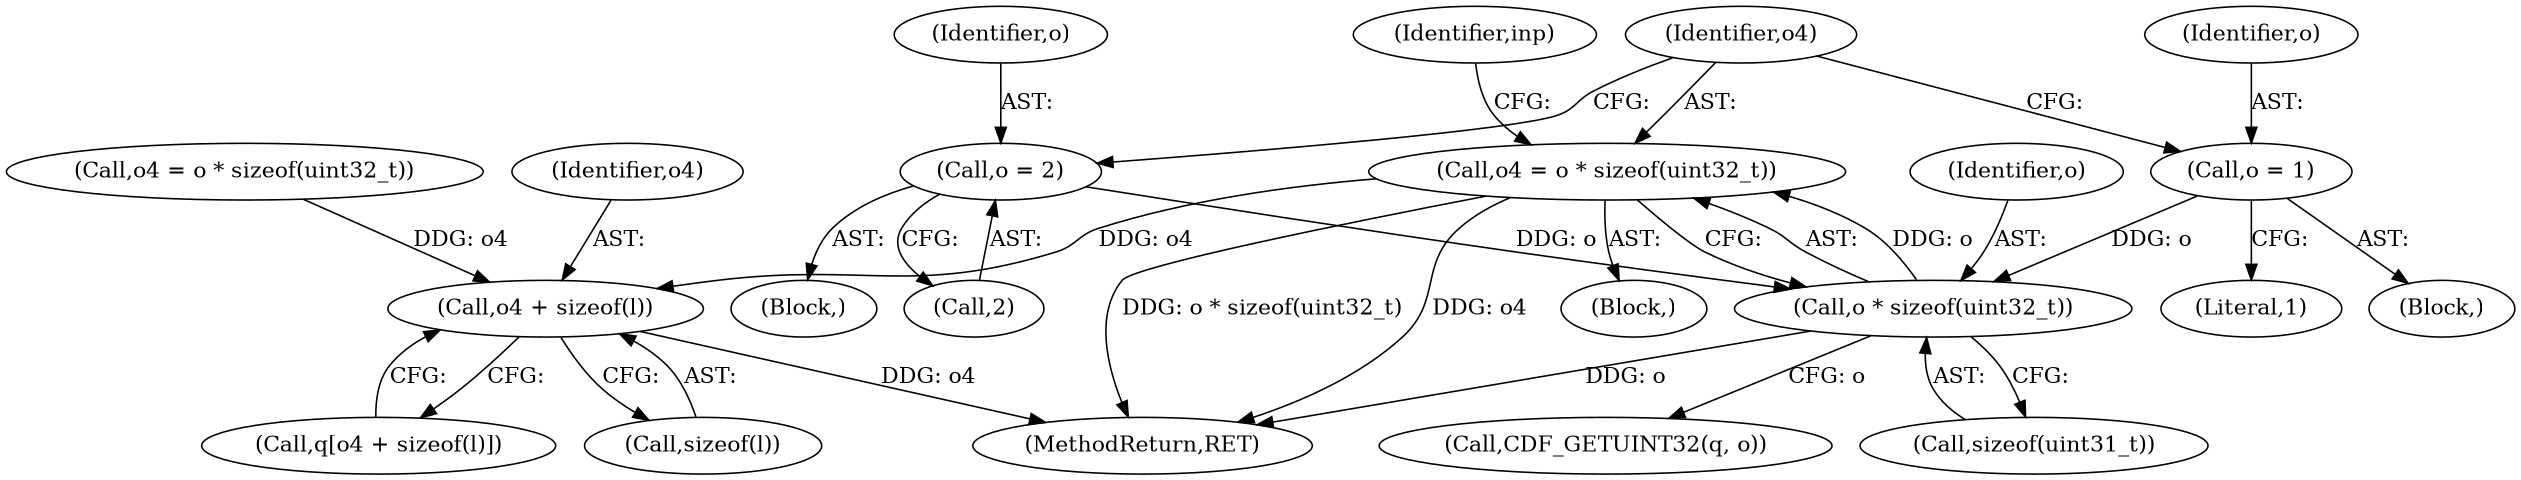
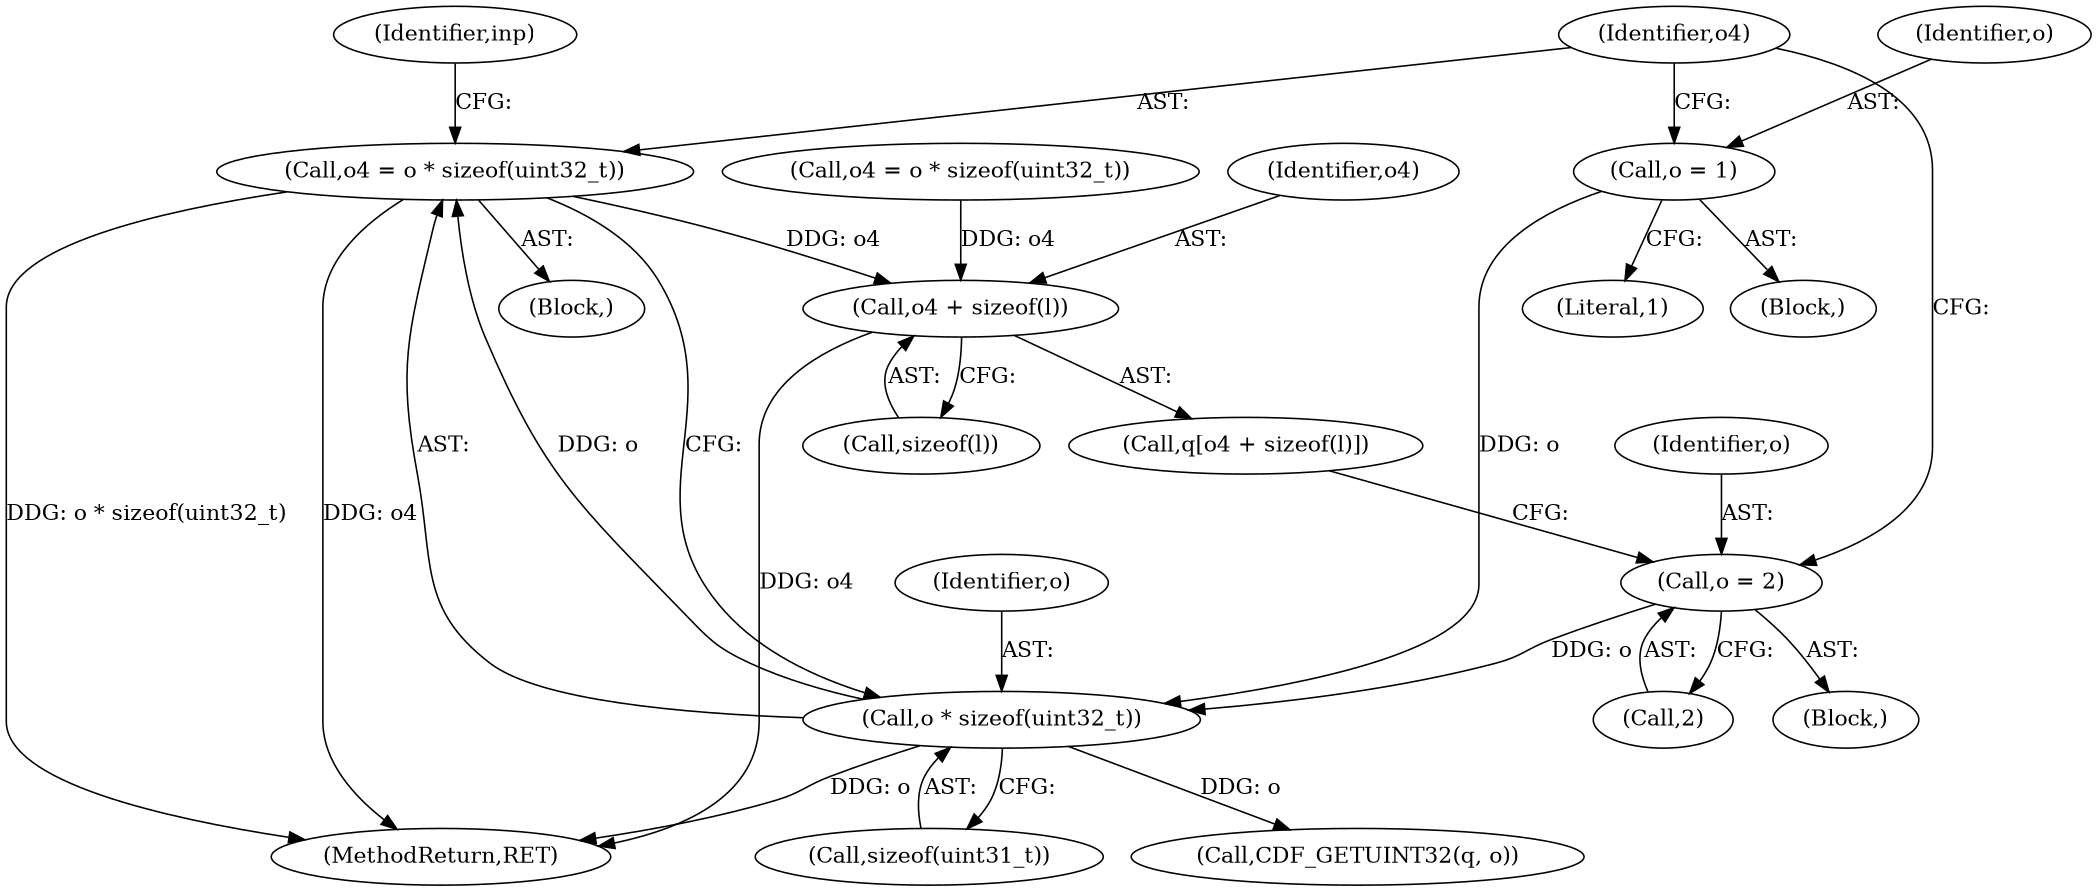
edge "(Call,q[o4 + sizeof(l)])" -> "(Call,o4 + sizeof(l))": now "(Call,q[o4 + sizeof(l)])" -> "(Call,o = 2)"
edge "(Call,o4 + sizeof(l))" -> "(Call,q[o4 + sizeof(l)])": label "CFG: " -> "AST: "
edge "(Call,o * sizeof(uint32_t))" -> "(Call,CDF_GETUINT32(q, o))": label "CFG: o" -> "DDG: o"
